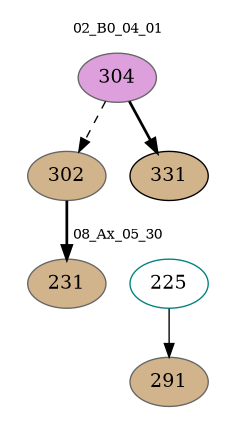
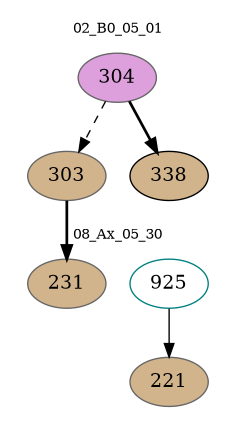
cluster "02_B0_04_01": label "02_B0_04_01" -> "02_B0_05_01"
node "302": label "302" -> "303"
node "331": label "331" -> "338"
node "225": label "225" -> "925"
node "291": label "291" -> "221"
